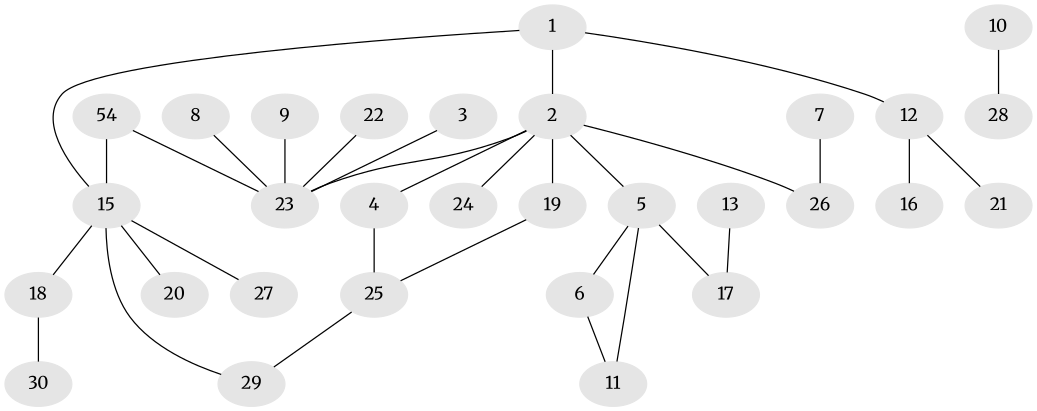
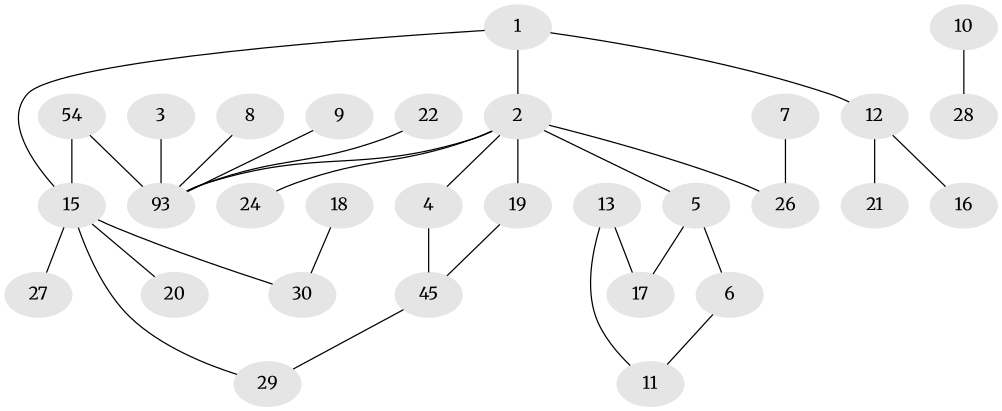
node "23": label "23" -> "93"
edge "15" -- "18": now "15" -- "30"
node "25": label "25" -> "45"
edge "5" -- "11": now "13" -- "11"
